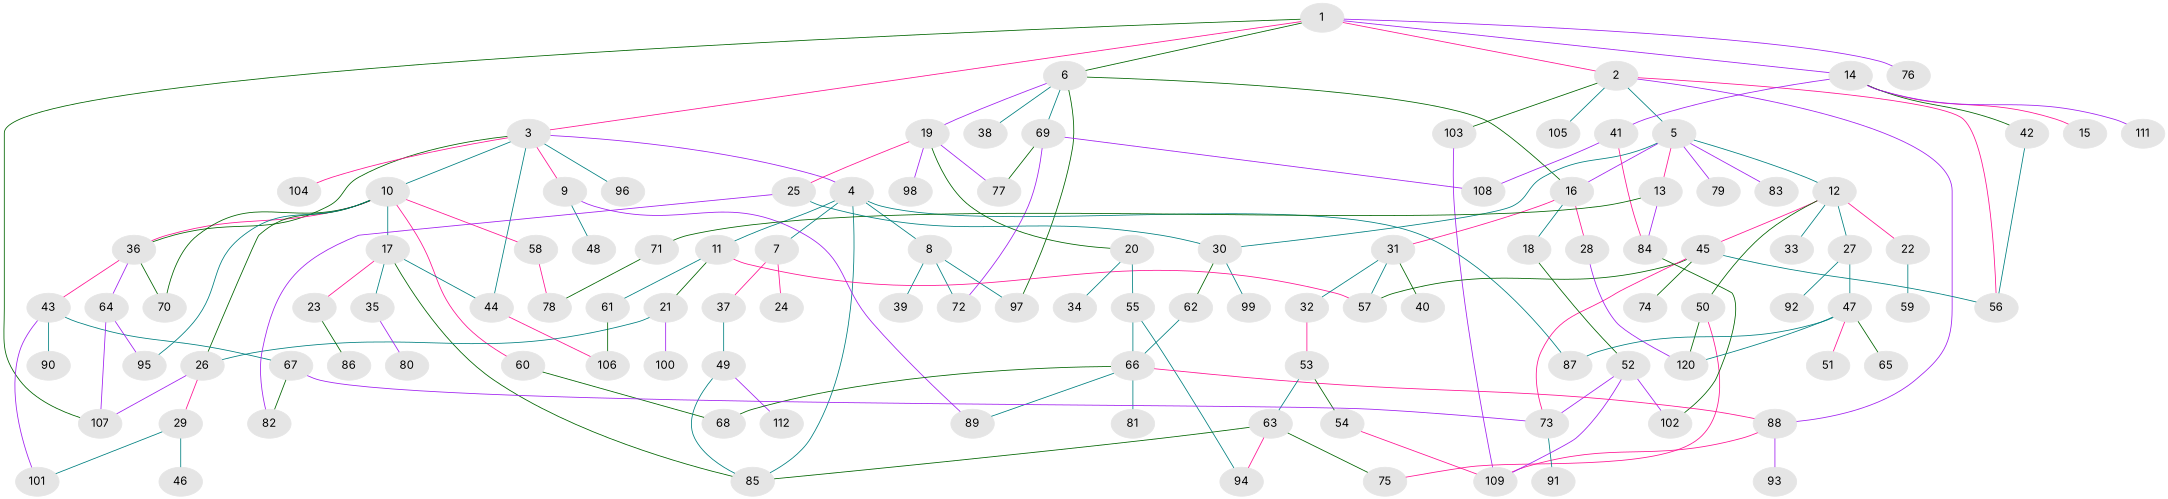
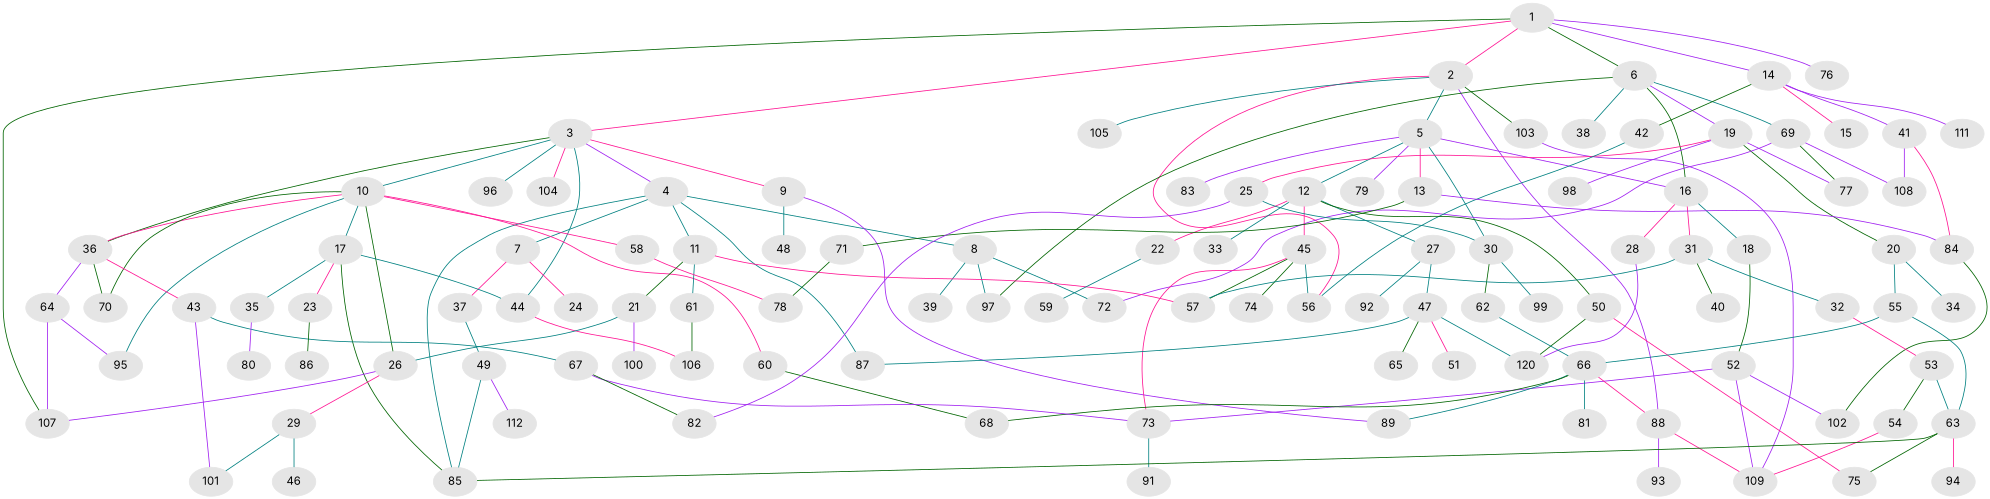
node "90": removed
edge "55" -- "94": now "55" -- "63"
